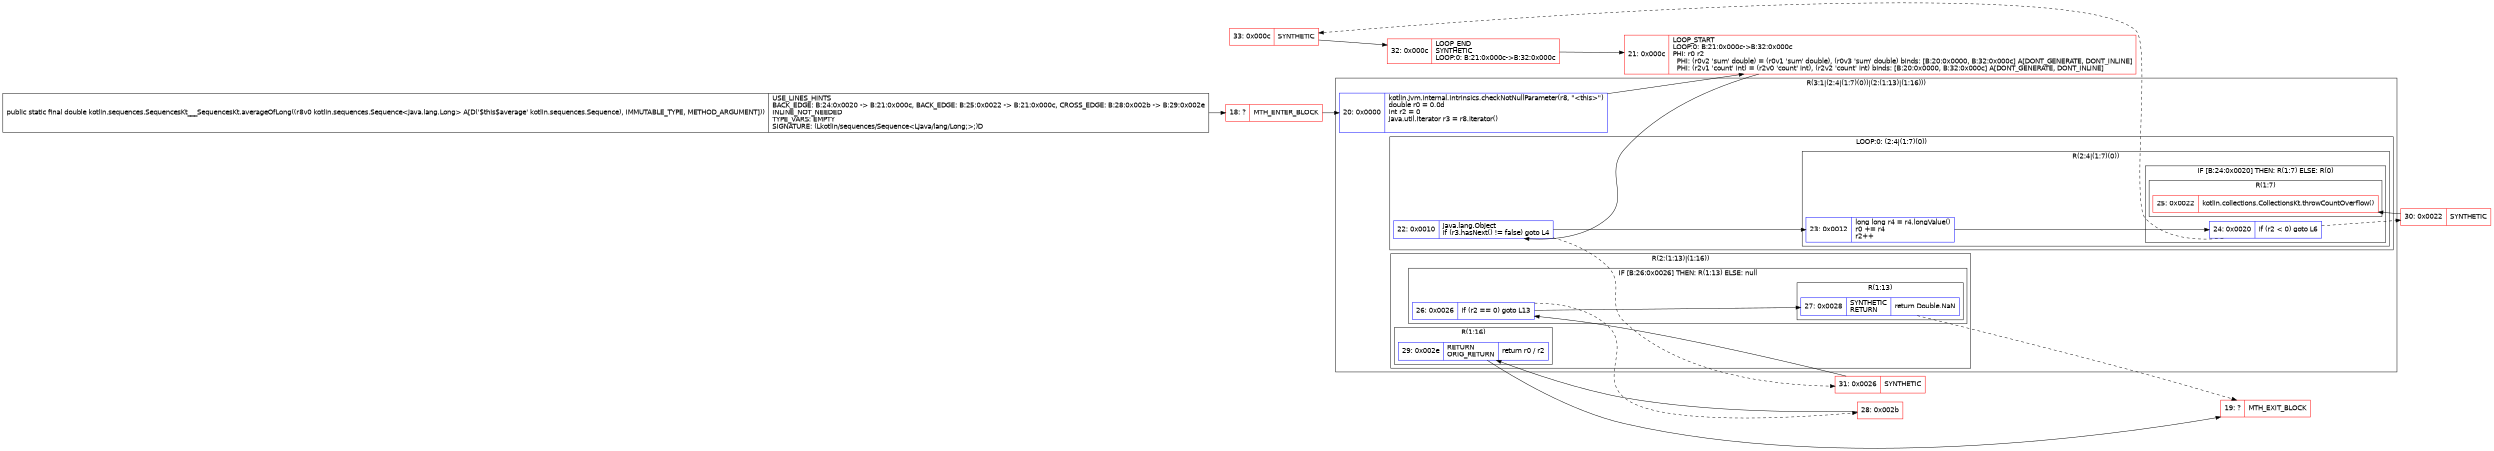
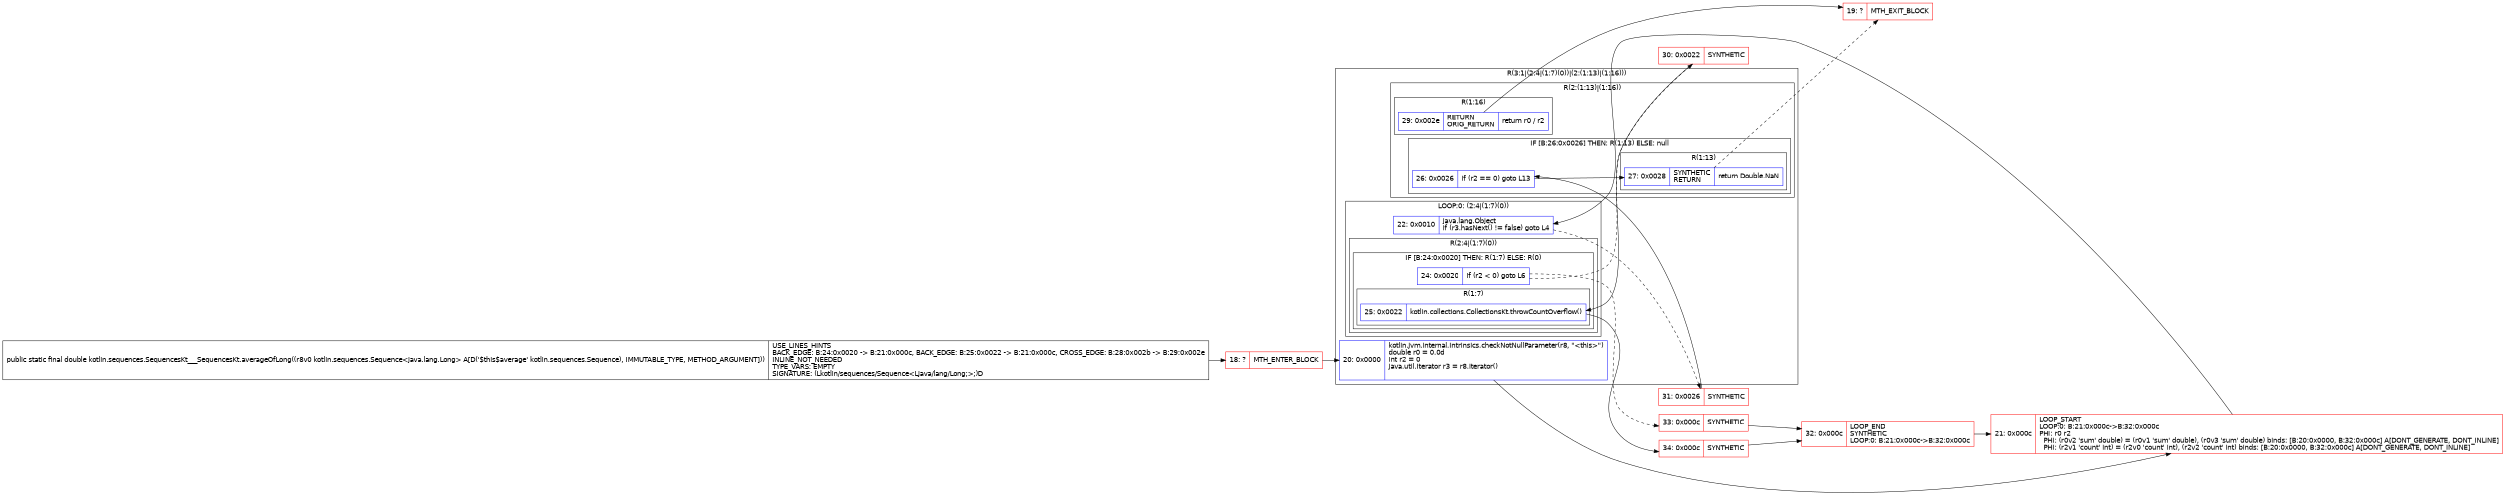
node "25: 0x0022": color red -> blue
node "23: 0x0012": removed
node "28: 0x002b": removed
node "34: 0x000c": added
